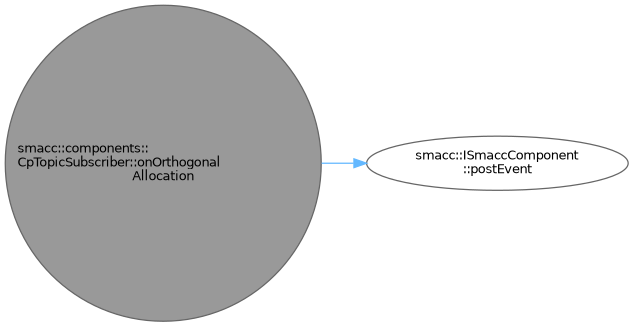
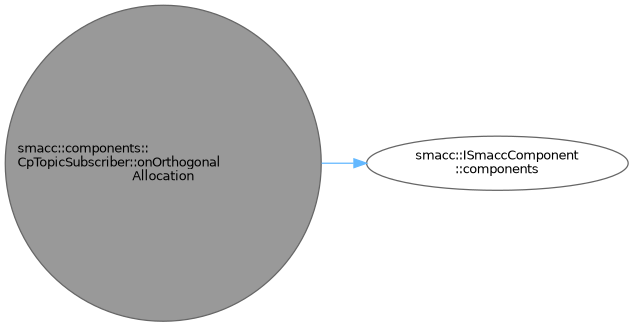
node "smacc::ISmaccComponent ::postEvent": label "smacc::ISmaccComponent ::postEvent" -> "smacc::ISmaccComponent ::components"
